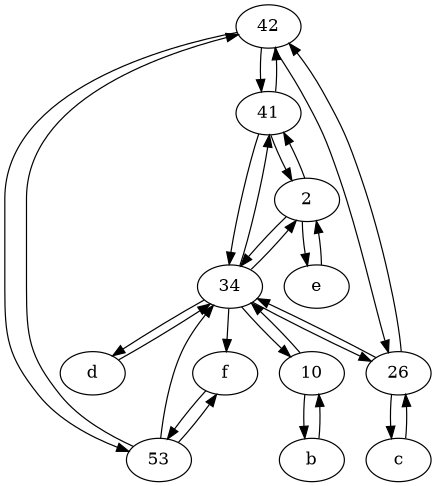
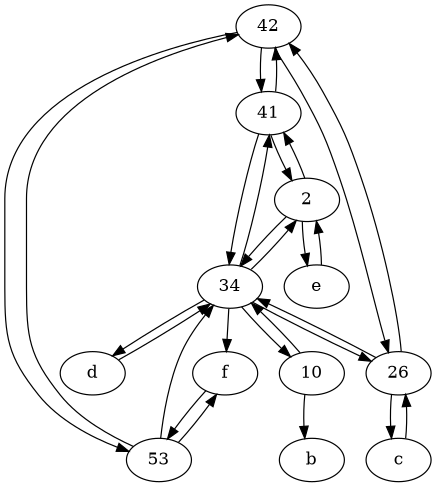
edge "b" -> "10": removed
